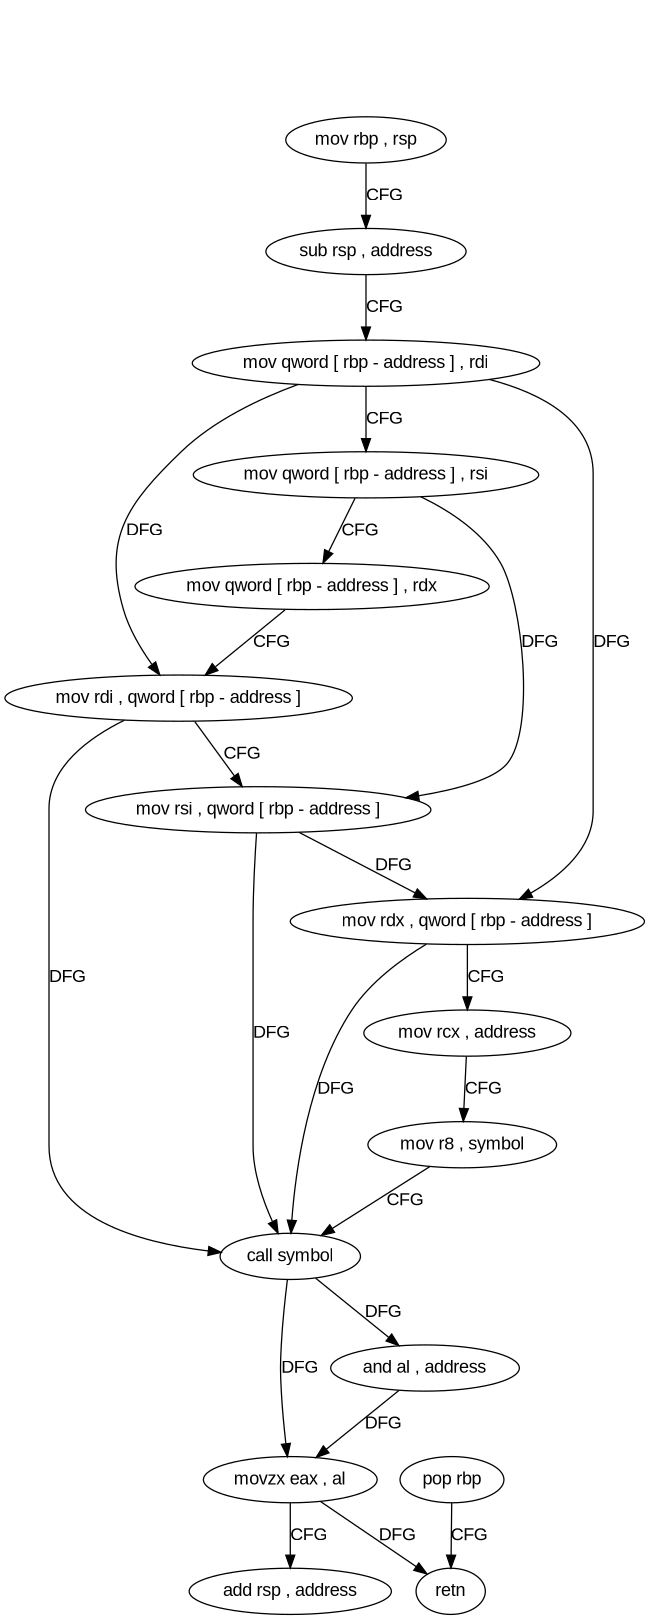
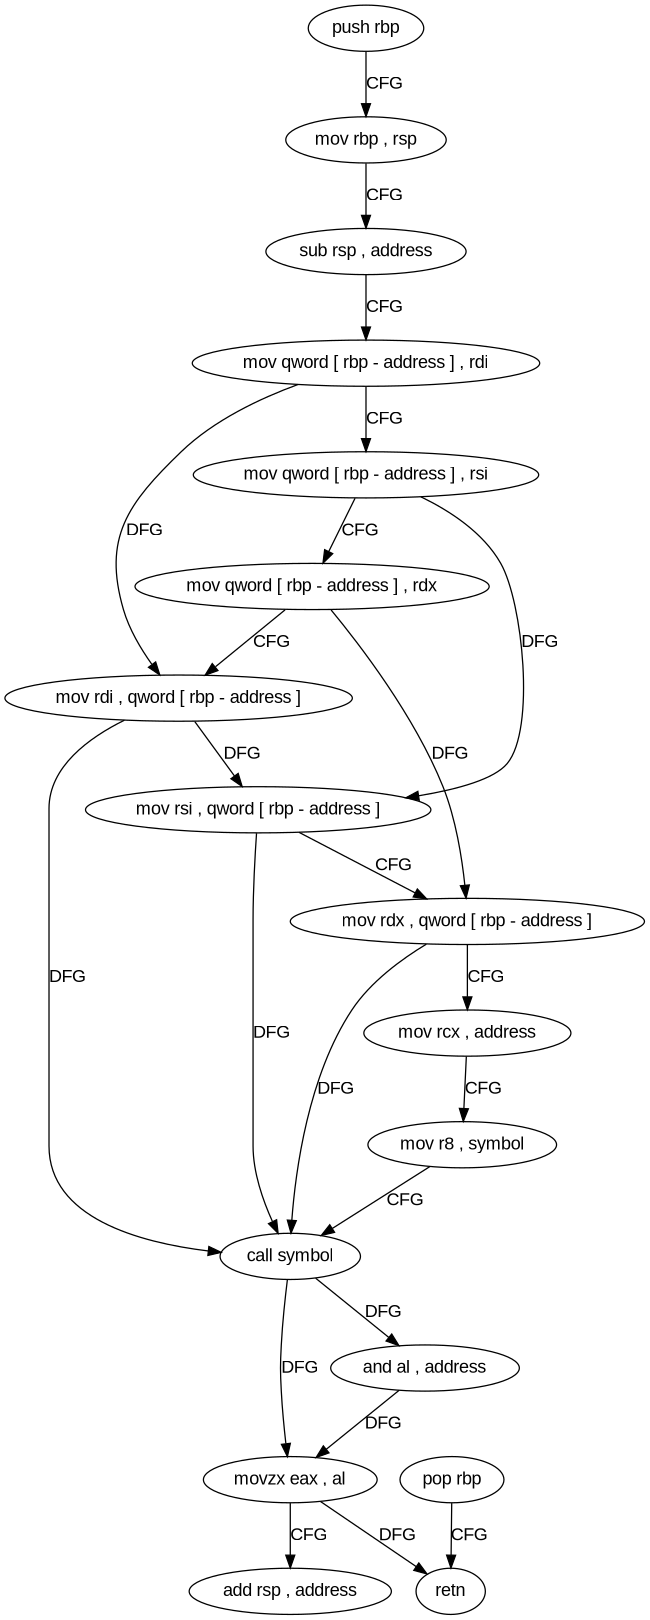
node "push rbp": added
edge "mov qword [ rbp - address ] , rdi" -> "mov rdx , qword [ rbp - address ]": now "mov qword [ rbp - address ] , rdx" -> "mov rdx , qword [ rbp - address ]"
edge "mov rdi , qword [ rbp - address ]" -> "mov rsi , qword [ rbp - address ]": label "CFG" -> "DFG"
edge "mov rsi , qword [ rbp - address ]" -> "mov rdx , qword [ rbp - address ]": label "DFG" -> "CFG"
